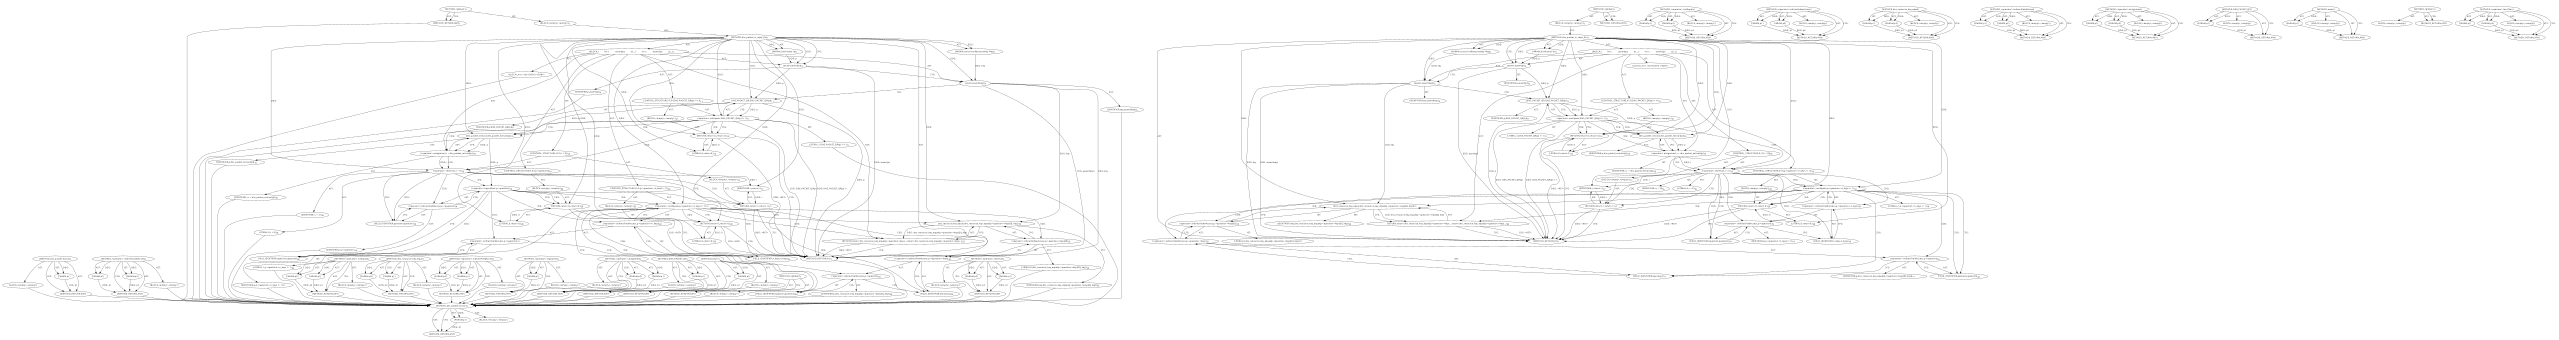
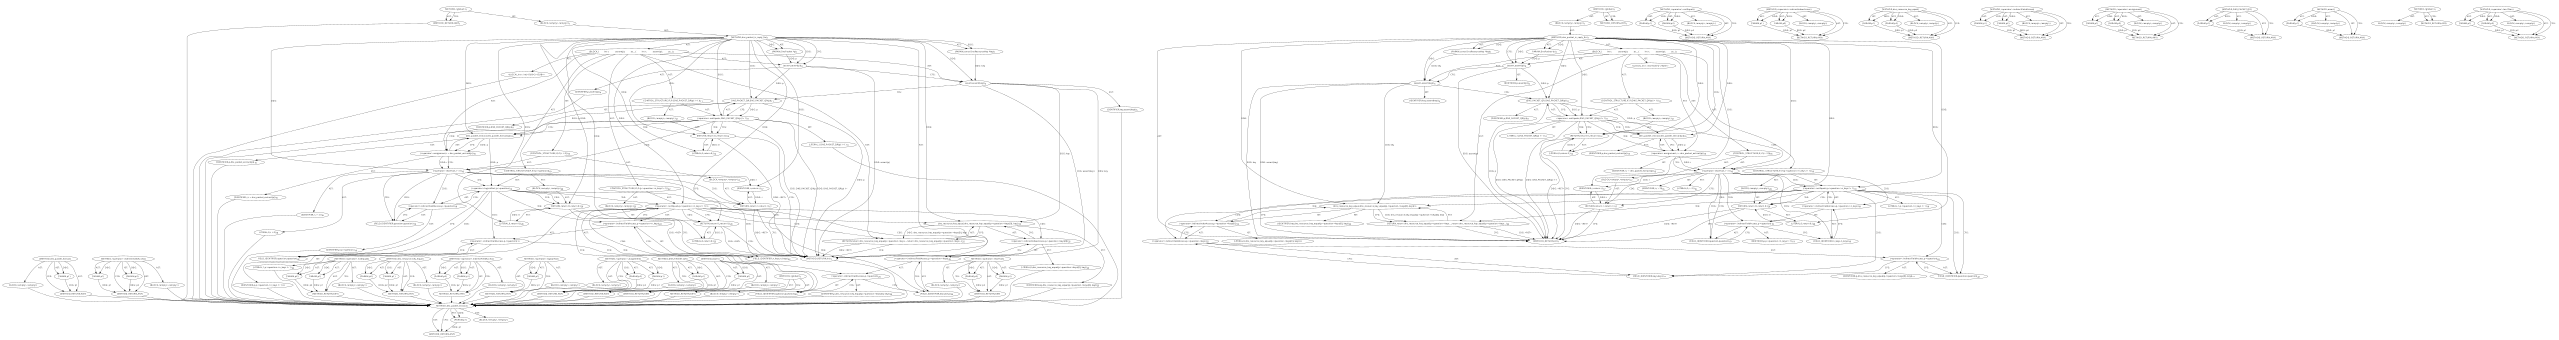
edge "(CONTROL_STRUCTURE,IF,if (!p->question))" -> "(<operator>.logicalNot,!p->question)": added, label "AST:"
